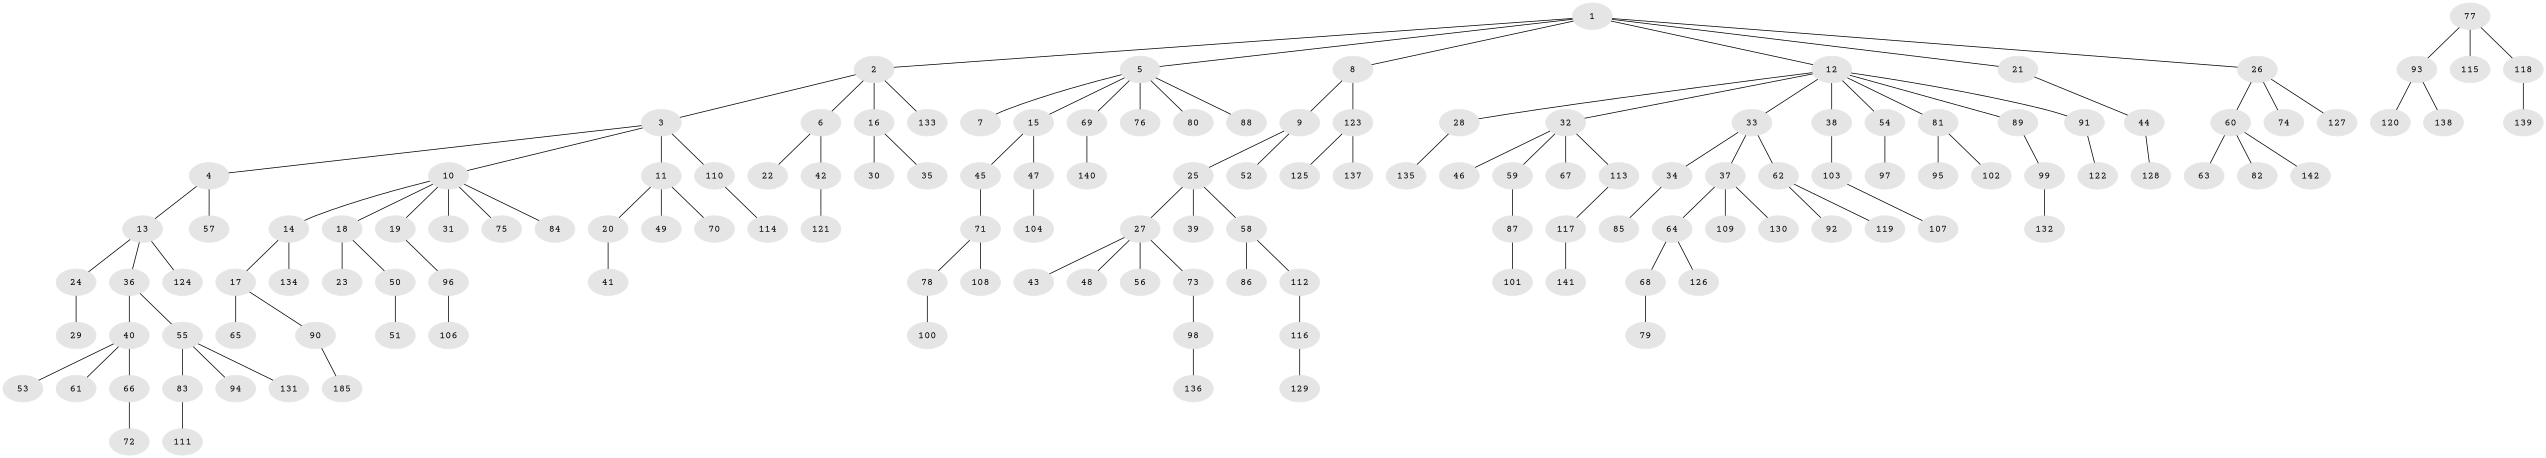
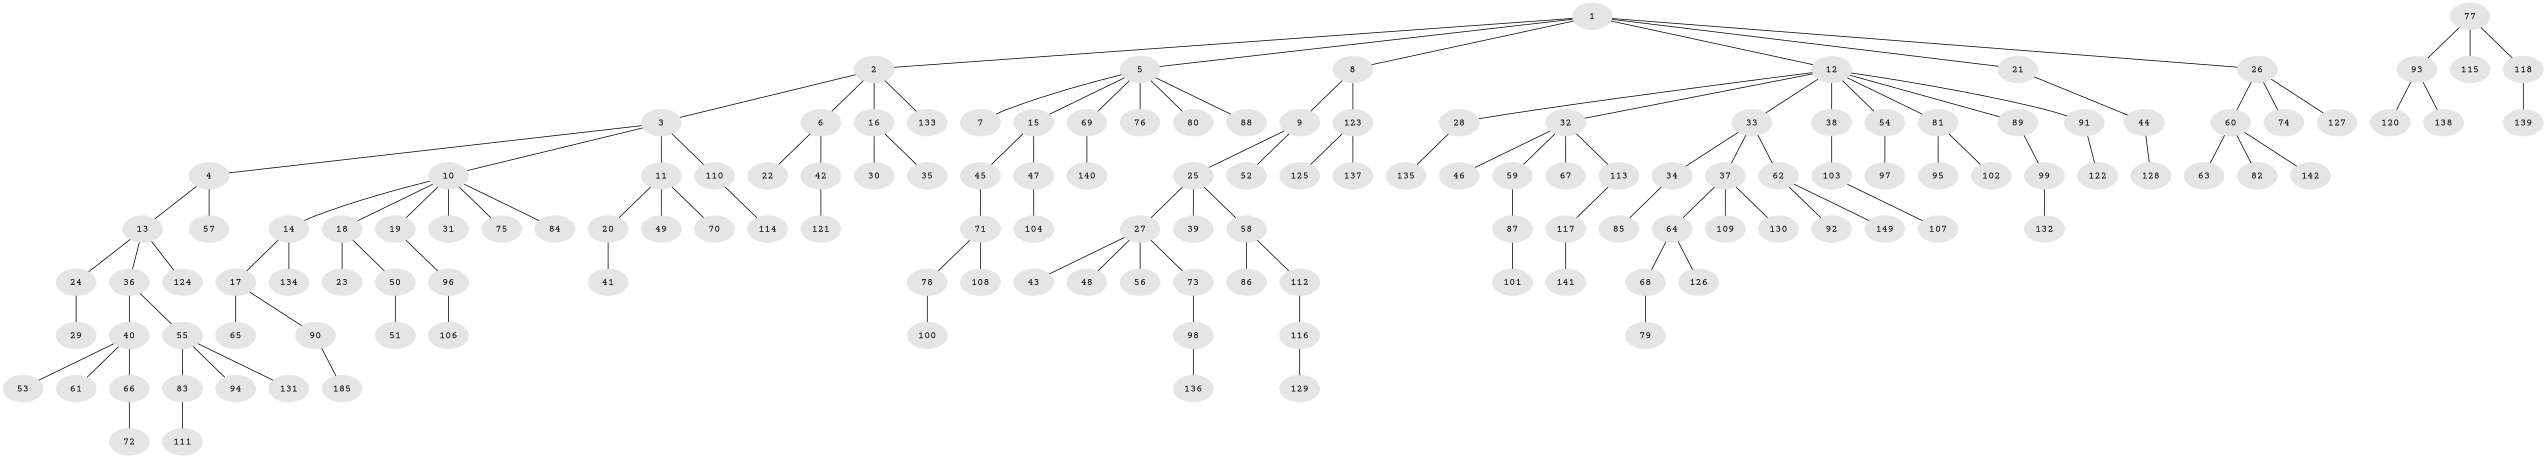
node "119": label "119" -> "149"
